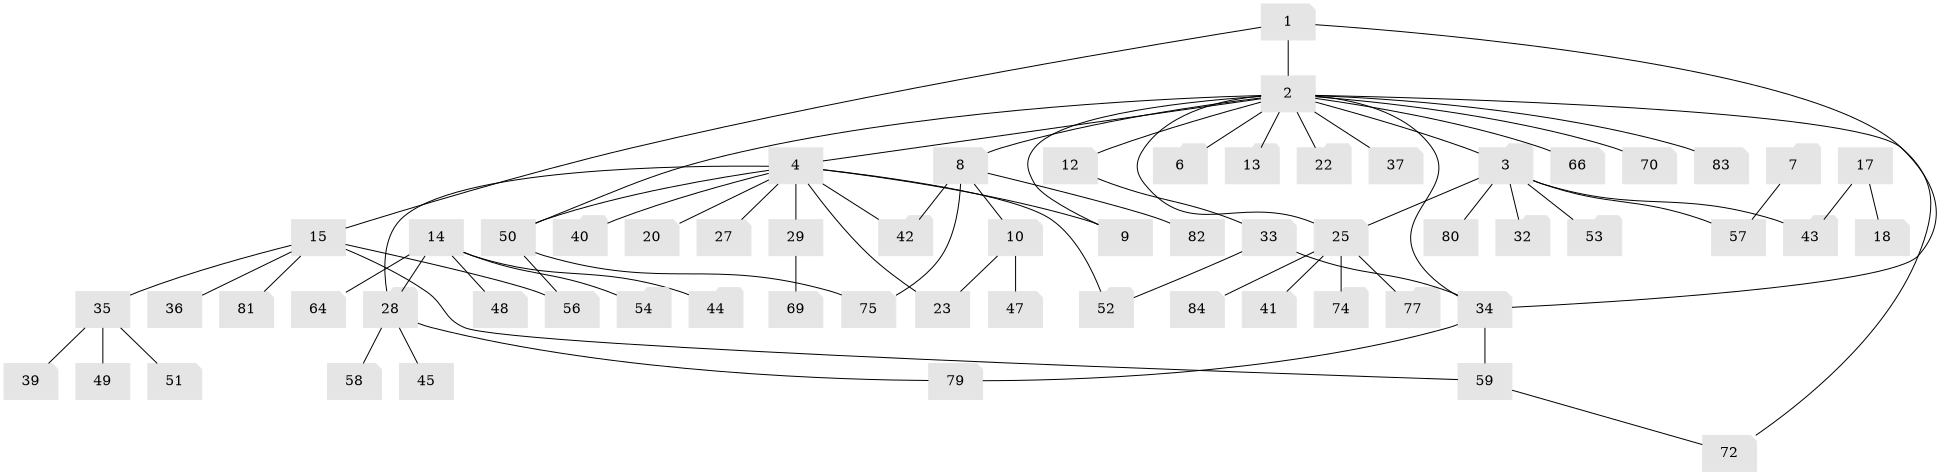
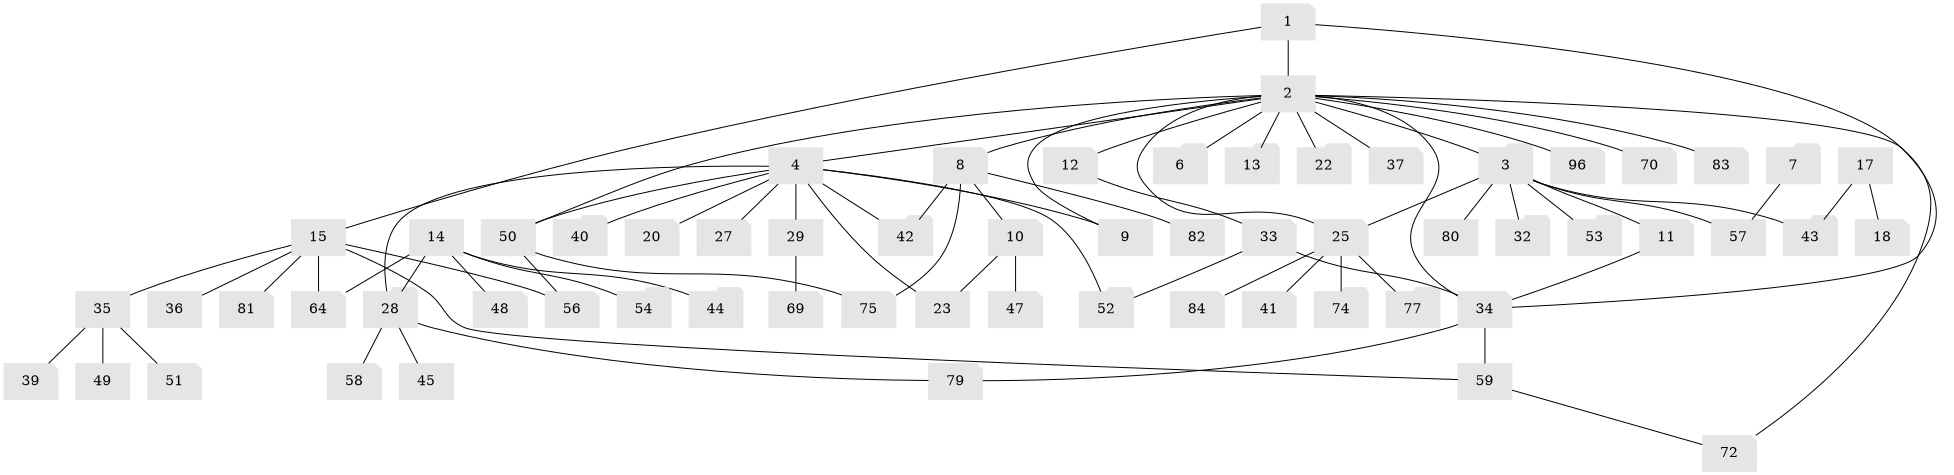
node "66": label "66" -> "96"
node "11": added
edge "15" -- "64": added
